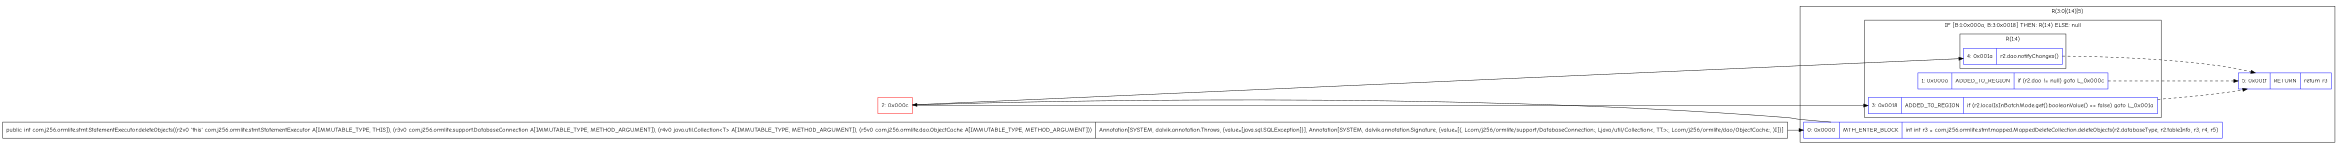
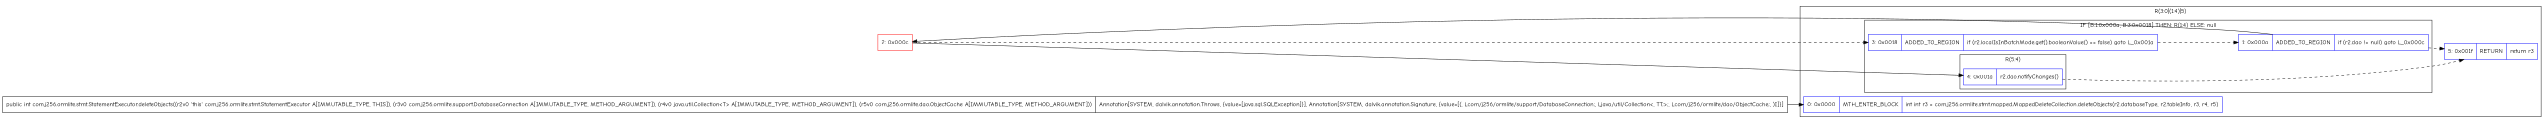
cluster "R(1:4)": label "R(1:4)" -> "R(5:4)"
edge "3: 0x0018" -> "5: 0x001f": now "3: 0x0018" -> "1: 0x000a"
edge "0: 0x0000" -> "2: 0x000c": now "1: 0x000a" -> "2: 0x000c"
edge "2: 0x000c" -> "3: 0x0018": style solid -> dashed
